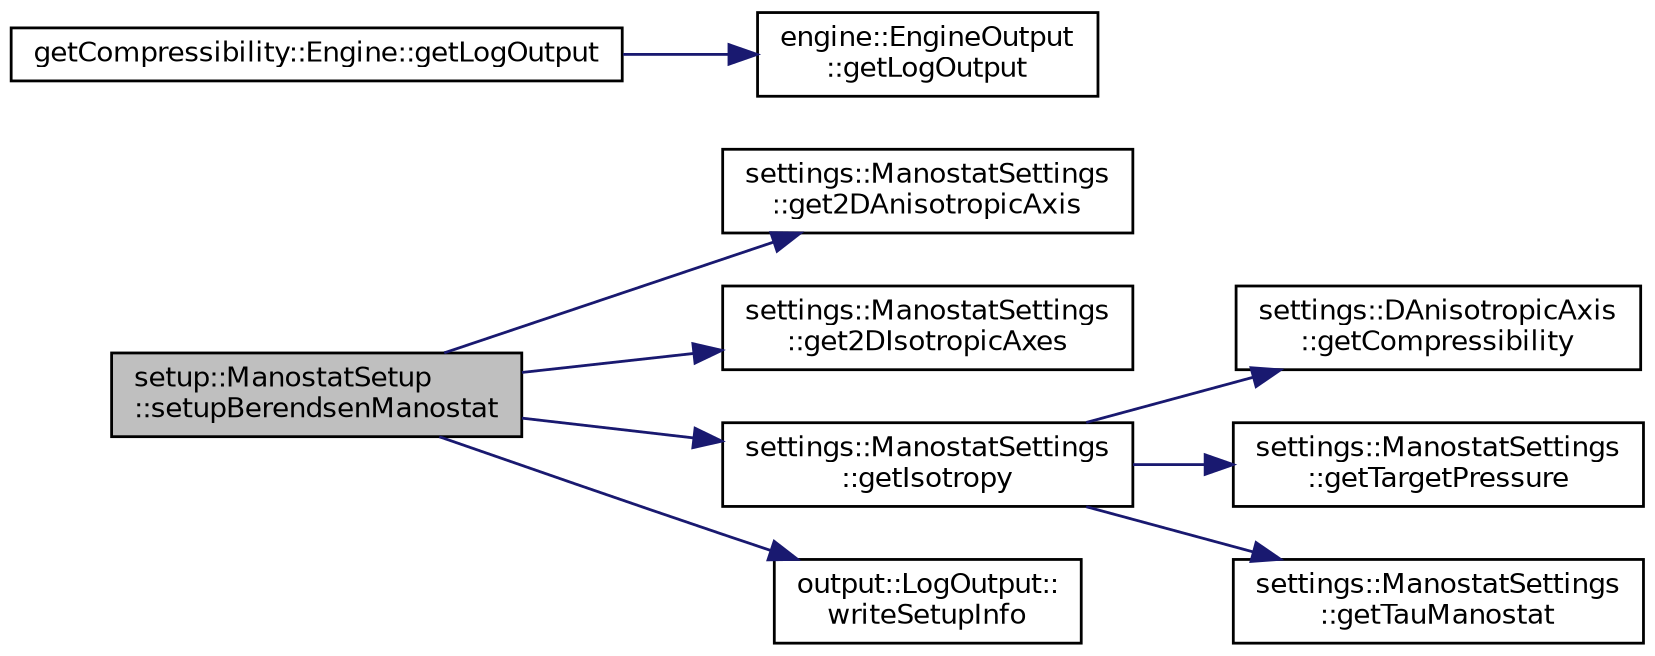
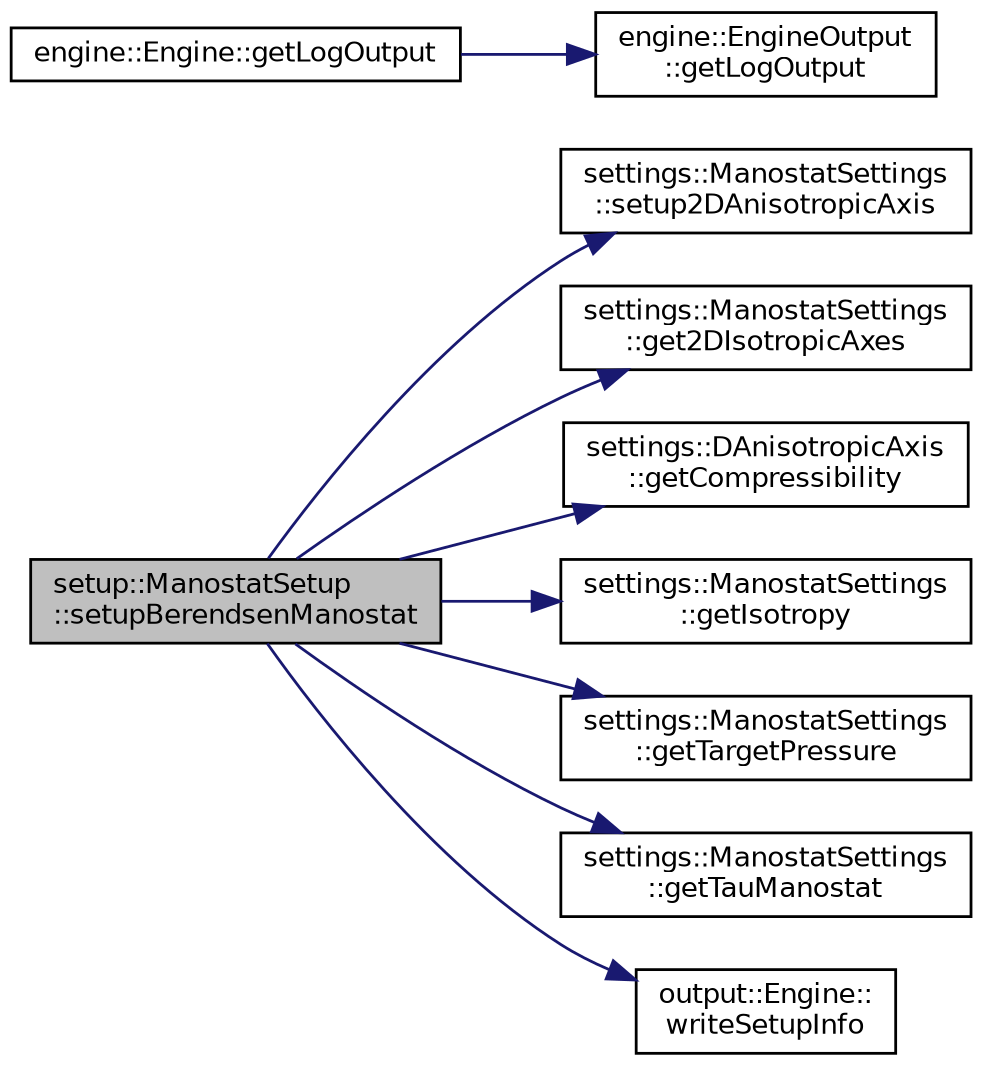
node "getCompressibility::Engine::getLogOutput": label "getCompressibility::Engine::getLogOutput" -> "engine::Engine::getLogOutput"
node "settings::ManostatSettings ::get2DAnisotropicAxis": label "settings::ManostatSettings ::get2DAnisotropicAxis" -> "settings::ManostatSettings ::setup2DAnisotropicAxis"
edge "settings::ManostatSettings ::getIsotropy" -> "settings::DAnisotropicAxis ::getCompressibility": now "setup::ManostatSetup ::setupBerendsenManostat" -> "settings::DAnisotropicAxis ::getCompressibility"
edge "settings::ManostatSettings ::getIsotropy" -> "settings::ManostatSettings ::getTargetPressure": now "setup::ManostatSetup ::setupBerendsenManostat" -> "settings::ManostatSettings ::getTargetPressure"
edge "settings::ManostatSettings ::getIsotropy" -> "settings::ManostatSettings ::getTauManostat": now "setup::ManostatSetup ::setupBerendsenManostat" -> "settings::ManostatSettings ::getTauManostat"
node "output::LogOutput:: writeSetupInfo": label "output::LogOutput:: writeSetupInfo" -> "output::Engine:: writeSetupInfo"
